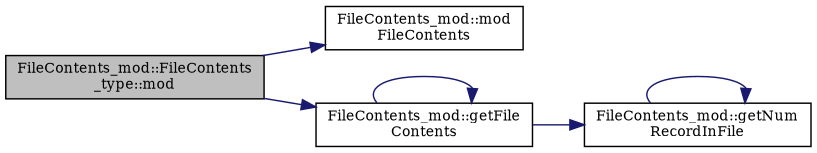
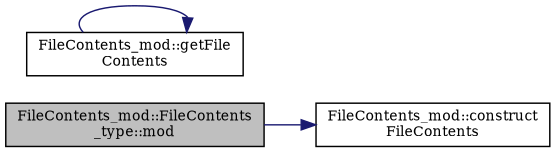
node "FileContents_mod::mod FileContents": label "FileContents_mod::mod FileContents" -> "FileContents_mod::construct FileContents"
edge "FileContents_mod::FileContents _type::mod" -> "FileContents_mod::getFile Contents": removed
node "FileContents_mod::getNum RecordInFile": removed
